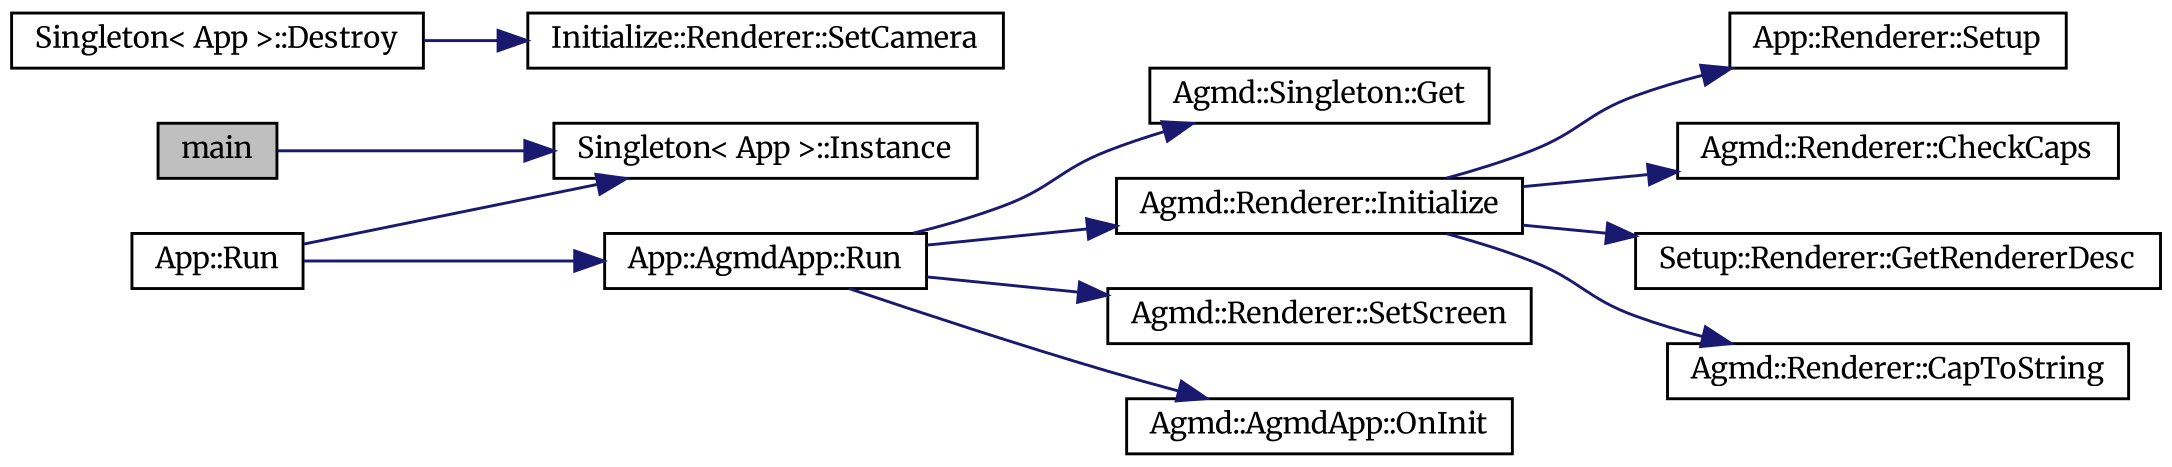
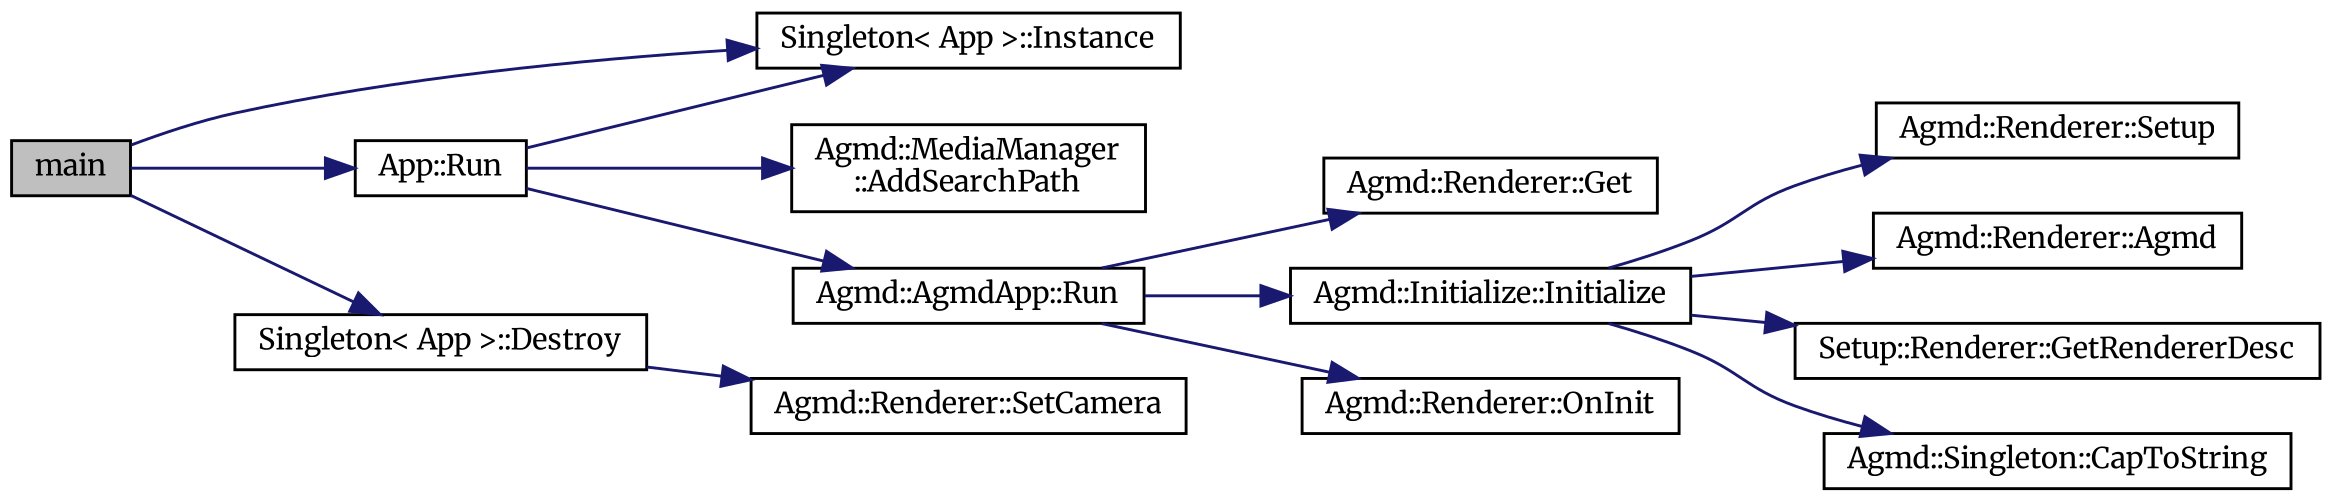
node "Initialize::Renderer::SetCamera": label "Initialize::Renderer::SetCamera" -> "Agmd::Renderer::SetCamera"
node "App::Renderer::Setup": label "App::Renderer::Setup" -> "Agmd::Renderer::Setup"
node "Agmd::Singleton::Get": label "Agmd::Singleton::Get" -> "Agmd::Renderer::Get"
node "Agmd::Renderer::CheckCaps": label "Agmd::Renderer::CheckCaps" -> "Agmd::Renderer::Agmd"
edge "main" -> "App::Run": added
node "Agmd::MediaManager ::AddSearchPath": added
node "Agmd::Renderer::Initialize": label "Agmd::Renderer::Initialize" -> "Agmd::Initialize::Initialize"
edge "main" -> "Singleton< App >::Destroy": added
node "App::AgmdApp::Run": label "App::AgmdApp::Run" -> "Agmd::AgmdApp::Run"
node "Agmd::Renderer::SetScreen": removed
node "Agmd::Renderer::CapToString": label "Agmd::Renderer::CapToString" -> "Agmd::Singleton::CapToString"
node "Agmd::AgmdApp::OnInit": label "Agmd::AgmdApp::OnInit" -> "Agmd::Renderer::OnInit"
